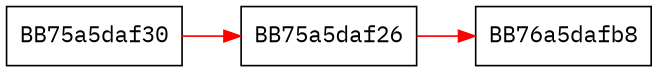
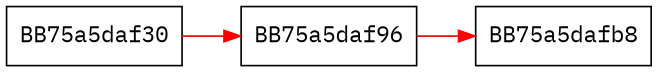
node "BB75a5daf26": label "BB75a5daf26" -> "BB75a5daf96"
node "BB76a5dafb8": label "BB76a5dafb8" -> "BB75a5dafb8"
